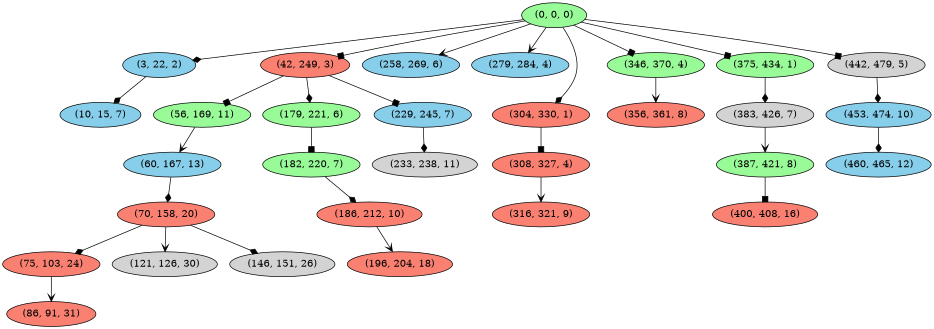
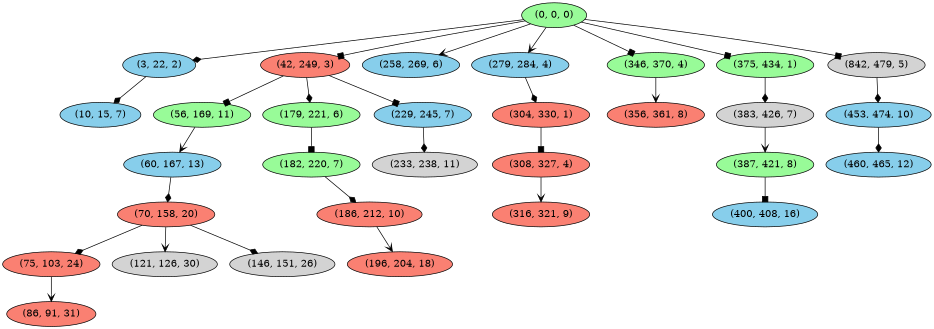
edge "(0, 0, 0)" -> "(304, 330, 1)": now "(279, 284, 4)" -> "(304, 330, 1)"
node "(442, 479, 5)": label "(442, 479, 5)" -> "(842, 479, 5)"
node "(400, 408, 16)": fillcolor salmon -> skyblue
